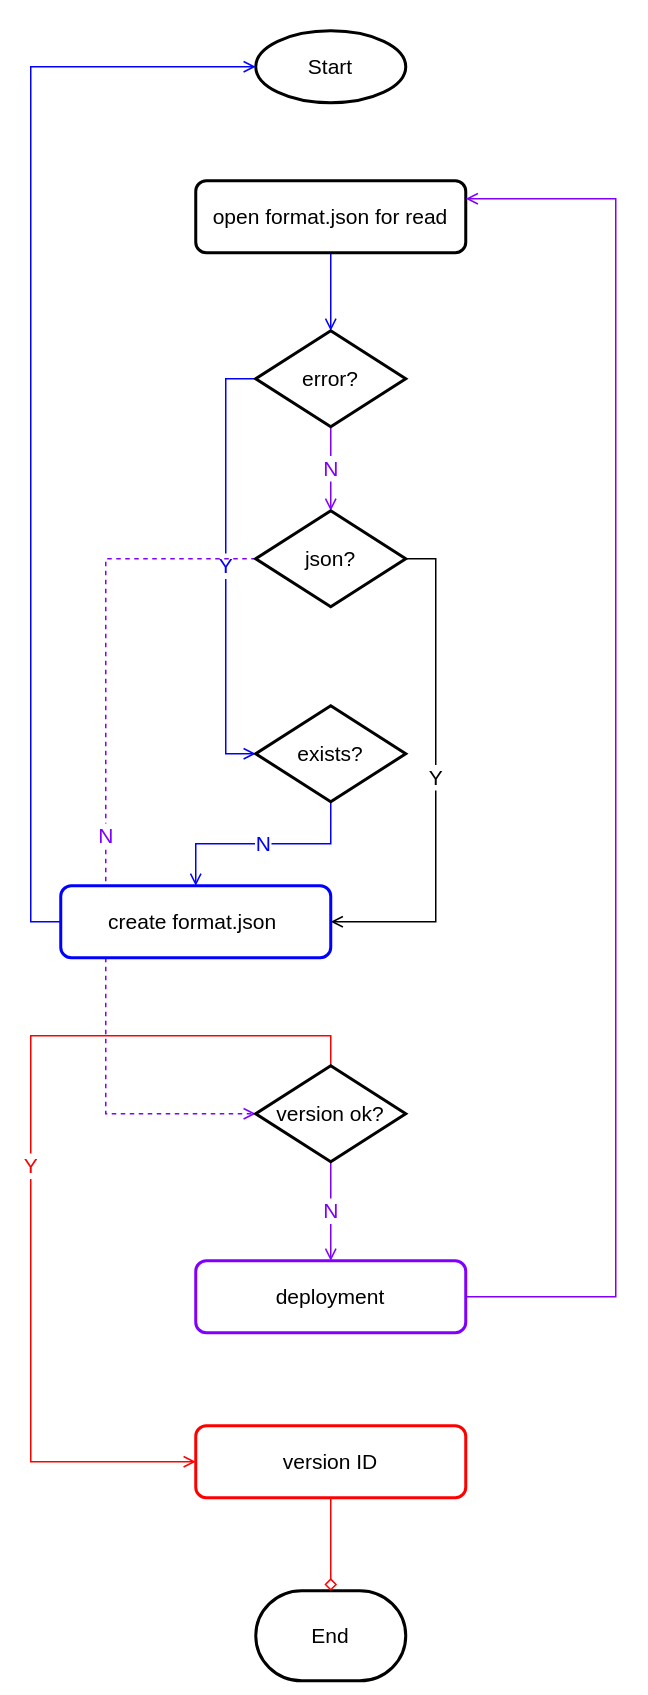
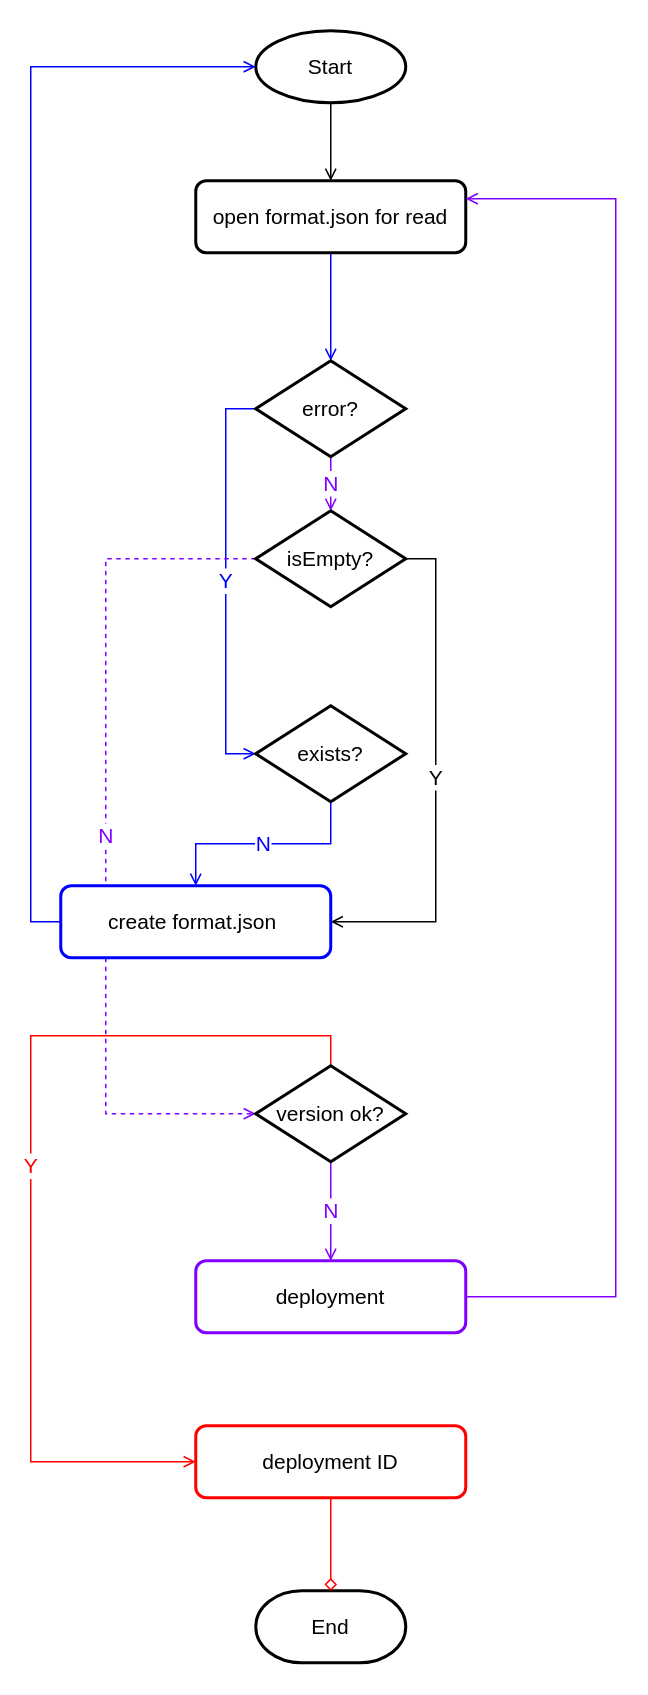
edge "Start" -> "open format.json for read": added
node "error?": moved (331, 379) -> (331, 409)
node "json?": label "json?" -> "isEmpty?"
node "version ID": label "version ID" -> "deployment ID"
node "End": size 150x90 -> 150x72
